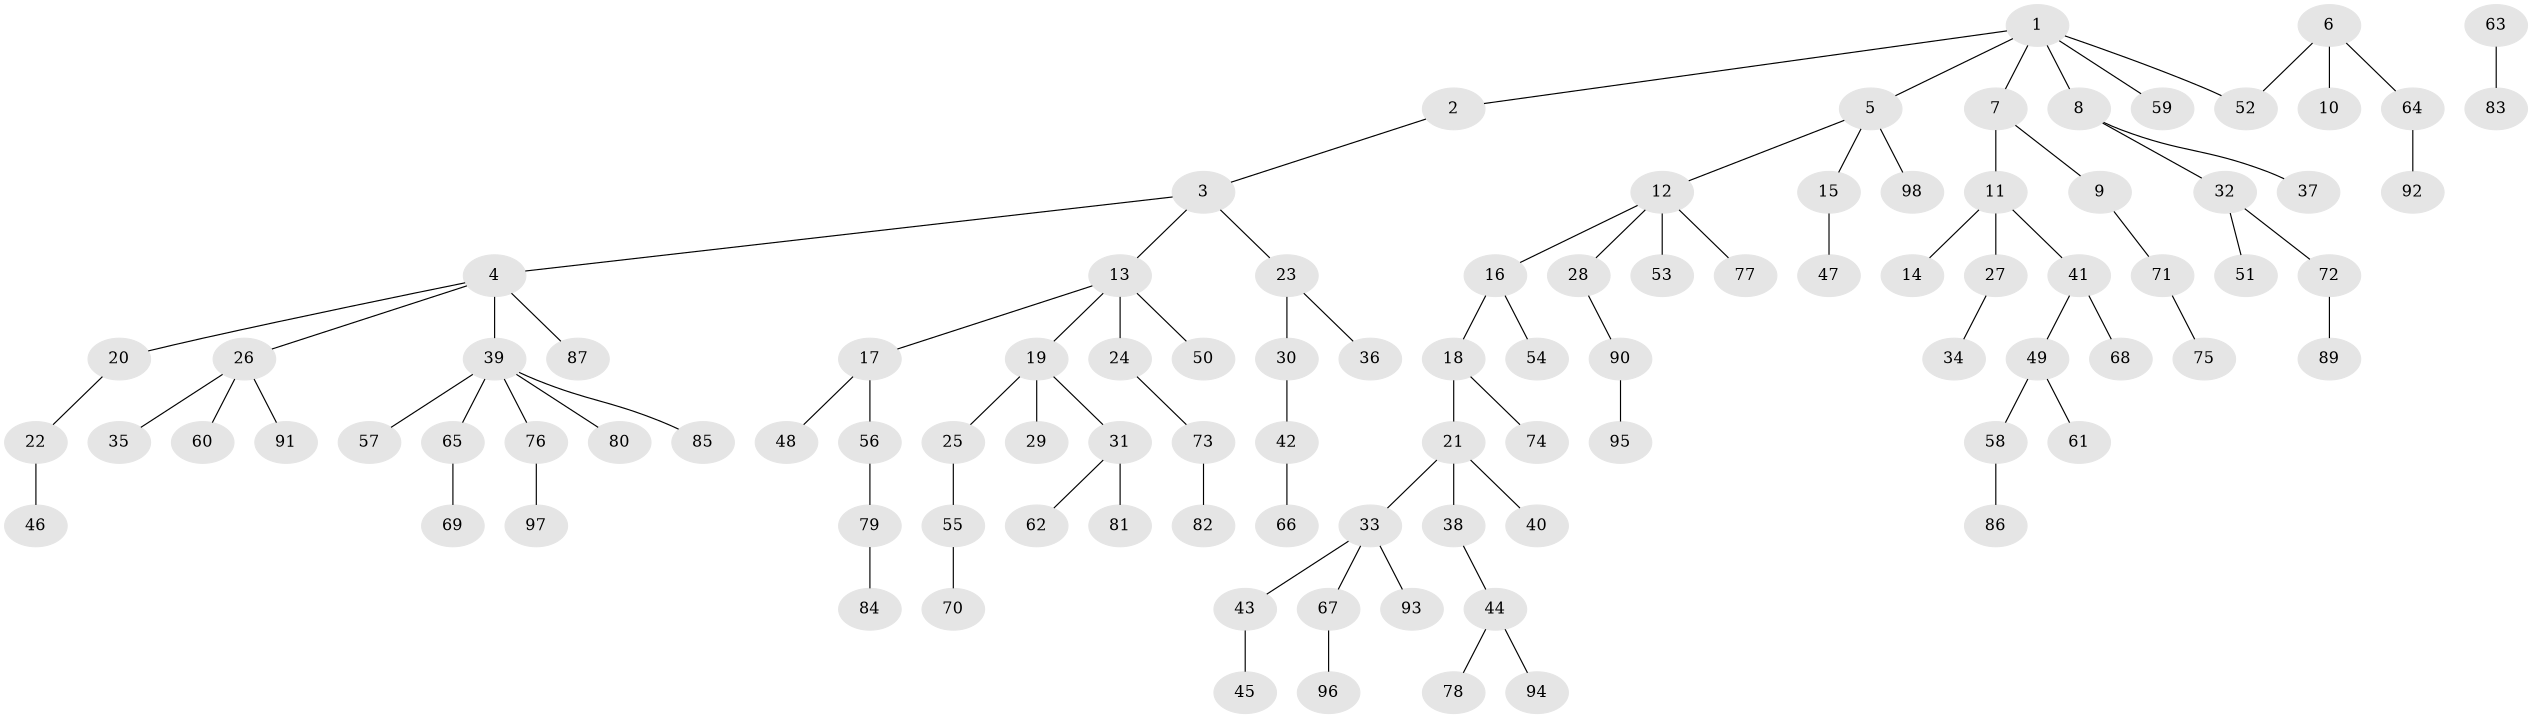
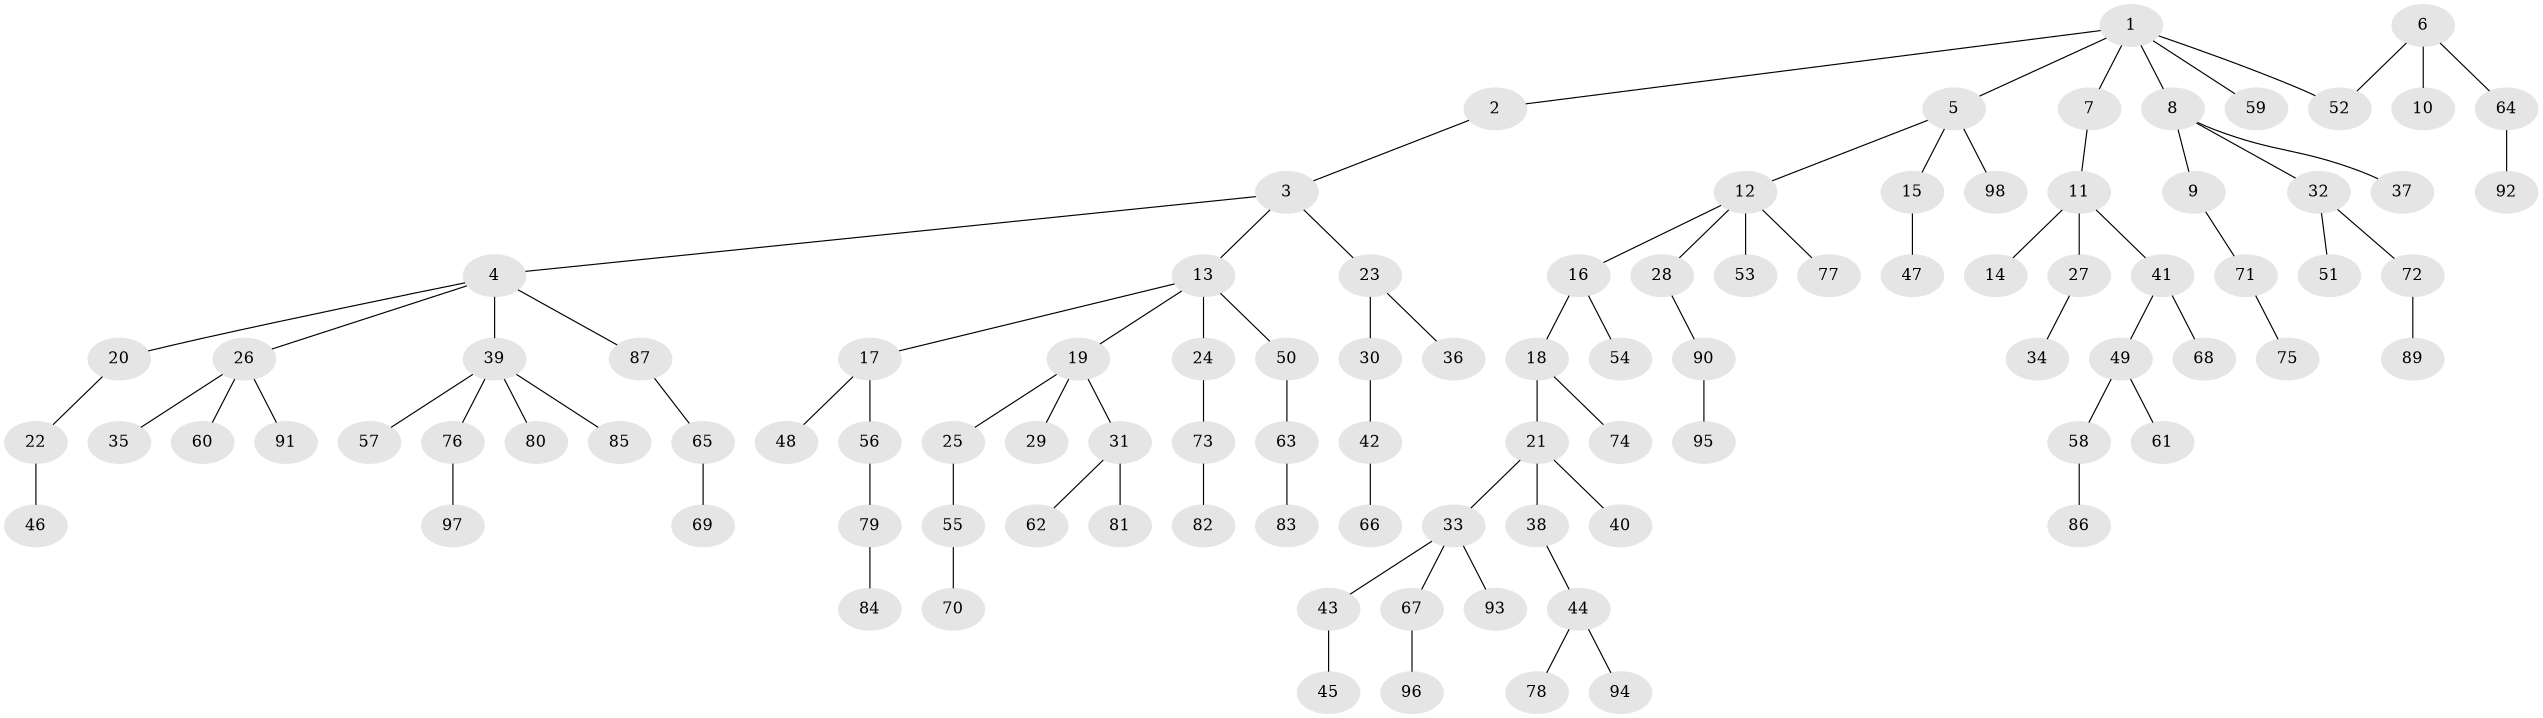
edge "7" -- "9": now "8" -- "9"
edge "39" -- "65": now "87" -- "65"
edge "50" -- "63": added
